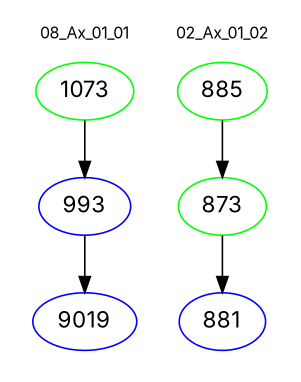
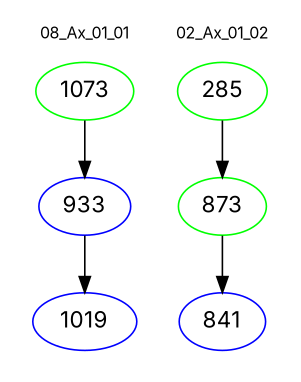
node "885": label "885" -> "285"
node "993": label "993" -> "933"
node "9019": label "9019" -> "1019"
node "881": label "881" -> "841"
